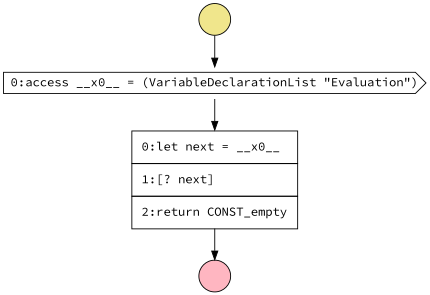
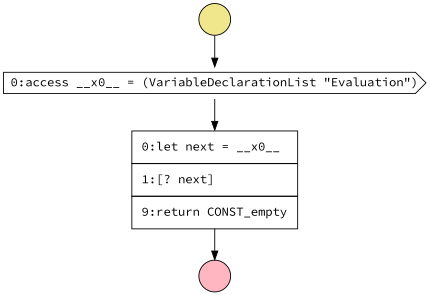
node "0:let next = __x0__": text "2:return CONST_empty" -> "9:return CONST_empty"
